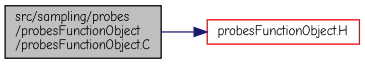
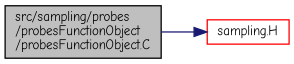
node "probesFunctionObject.H": label "probesFunctionObject.H" -> "sampling.H"
